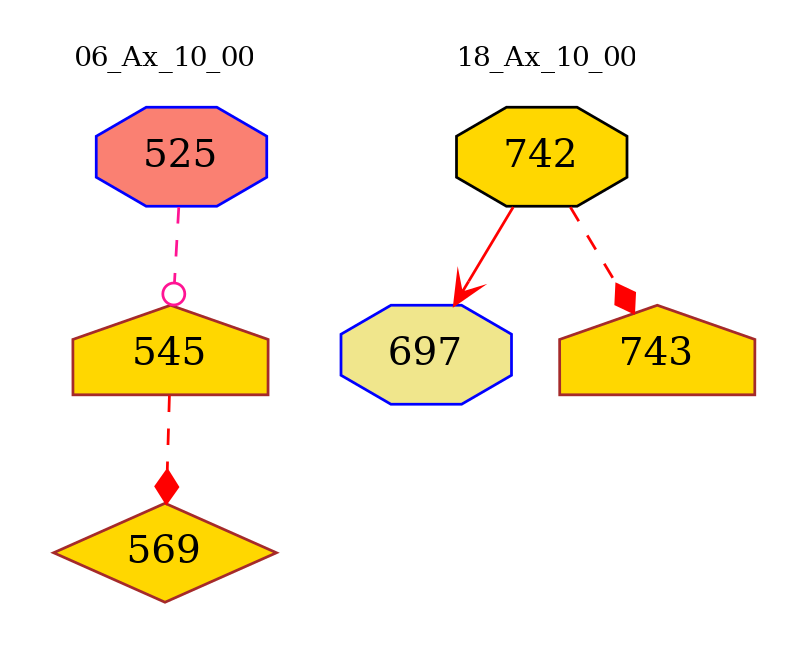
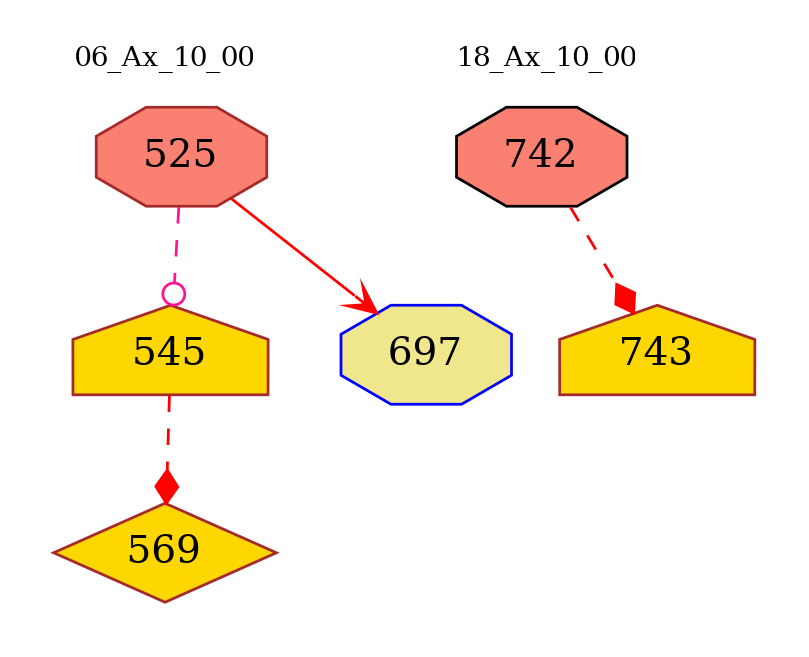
node "525": color blue -> brown
node "742": fillcolor gold -> salmon
edge "742" -> "697": now "525" -> "697"
